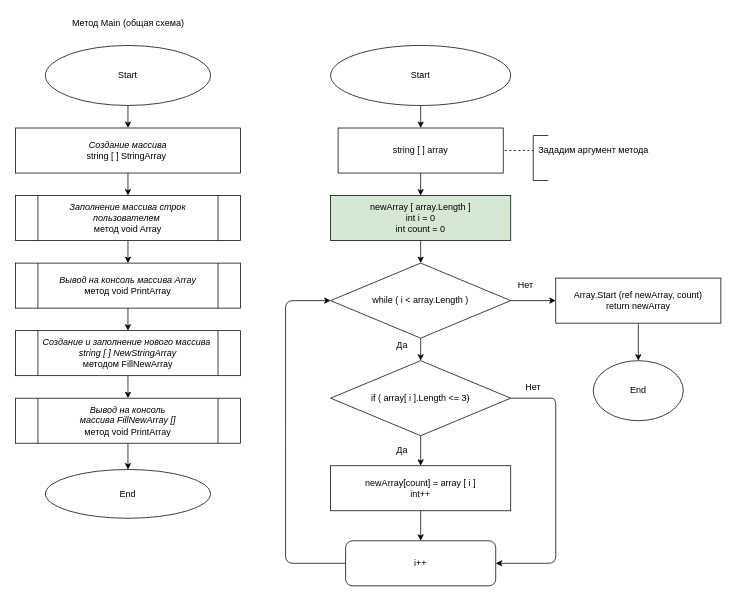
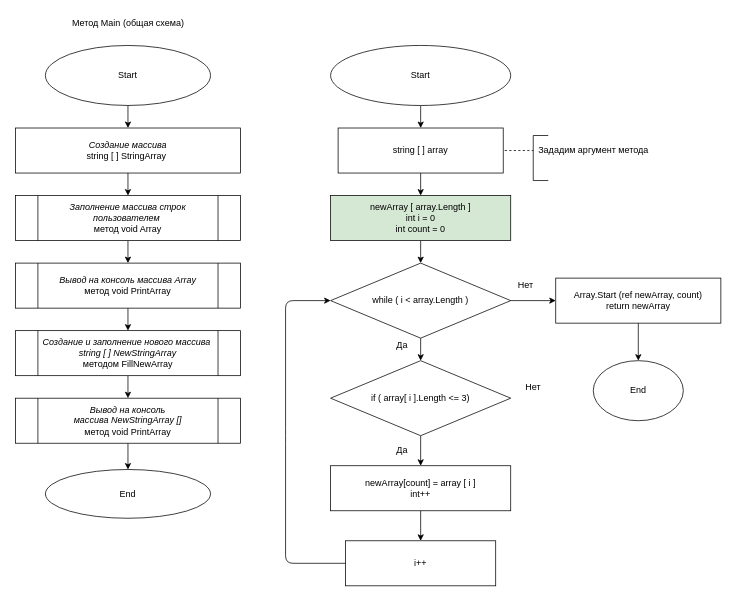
node "Вывод на консоль массива FillNewArray [] метод void PrintArray": label "Вывод на консоль массива FillNewArray [] метод void PrintArray" -> "Вывод на консоль массива NewStringArray [] метод void PrintArray"
edge "if ( array[ i ].Length <= 3)" -> "i++": removed
node "i++": shape rounded rectangle -> rectangle
